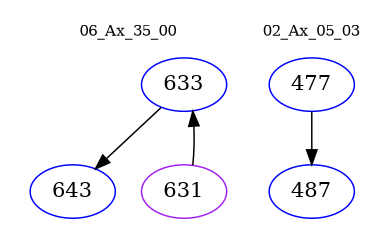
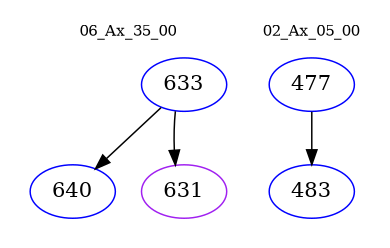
cluster "02_Ax_05_03": label "02_Ax_05_03" -> "02_Ax_05_00"
edge "631" -> "633": reversed
node "643": label "643" -> "640"
node "487": label "487" -> "483"
